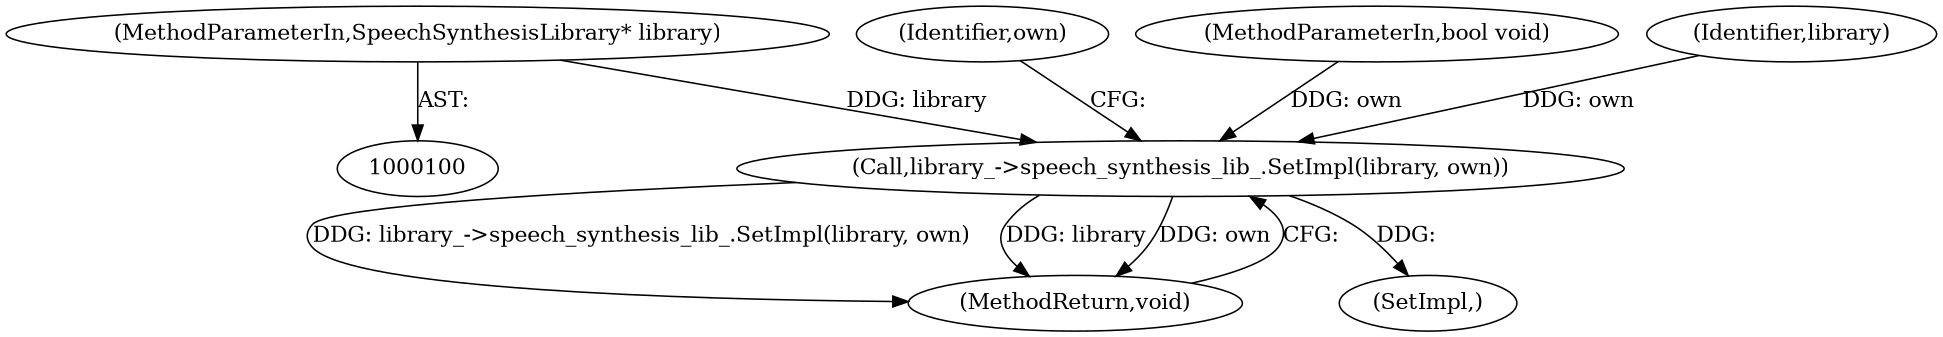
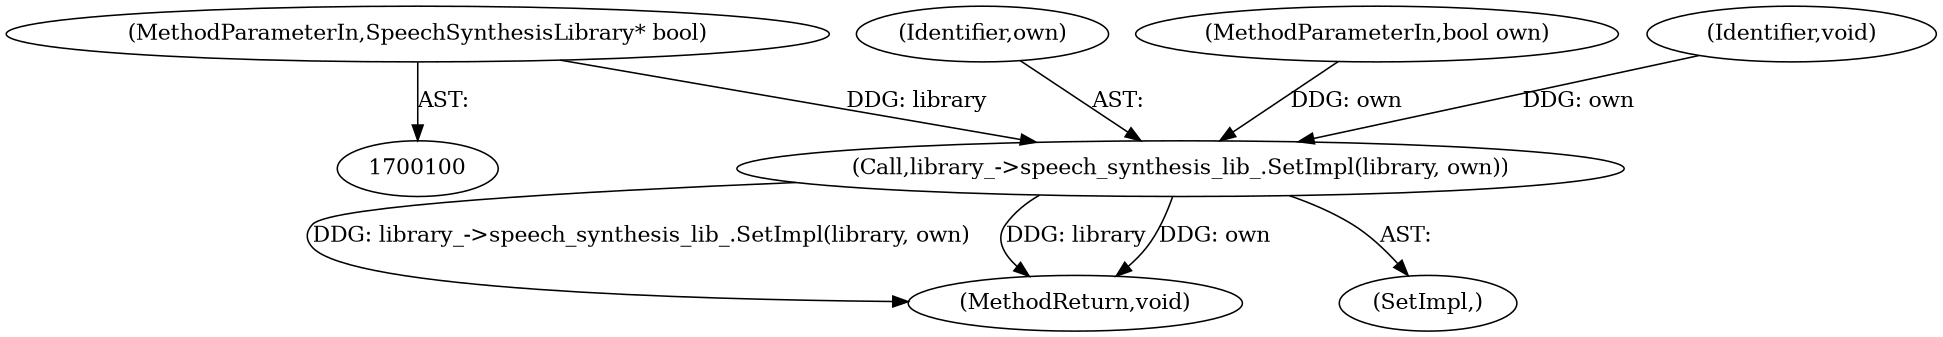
node "(MethodParameterIn,SpeechSynthesisLibrary* library)": label "(MethodParameterIn,SpeechSynthesisLibrary* library)" -> "(MethodParameterIn,SpeechSynthesisLibrary* bool)"
node "(MethodParameterIn,bool void)": label "(MethodParameterIn,bool void)" -> "(MethodParameterIn,bool own)"
node "(Identifier,library)": label "(Identifier,library)" -> "(Identifier,void)"
edge "(Identifier,own)" -> "(Call,library_->speech_synthesis_lib_.SetImpl(library, own))": label "CFG: " -> "AST: "
node "1000100": label "1000100" -> "1700100"
edge "(Call,library_->speech_synthesis_lib_.SetImpl(library, own))" -> "(SetImpl,)": label "DDG: " -> "AST: "
edge "(MethodReturn,void)" -> "(Call,library_->speech_synthesis_lib_.SetImpl(library, own))": removed, label "CFG:"
